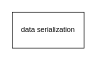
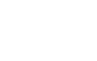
node "data serialization": removed
